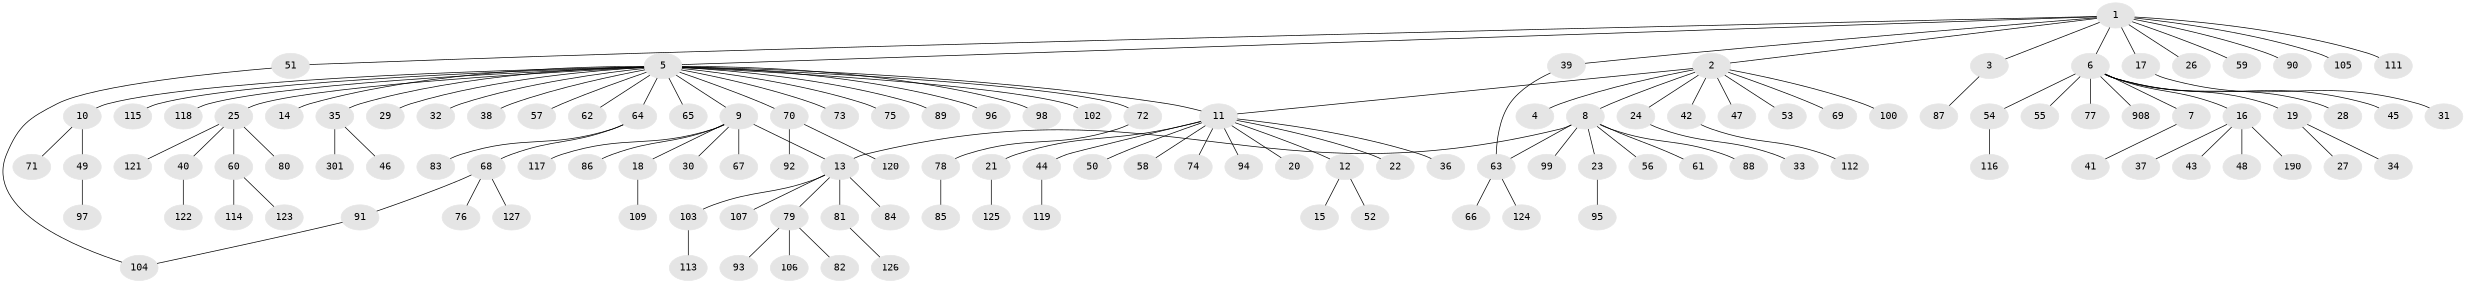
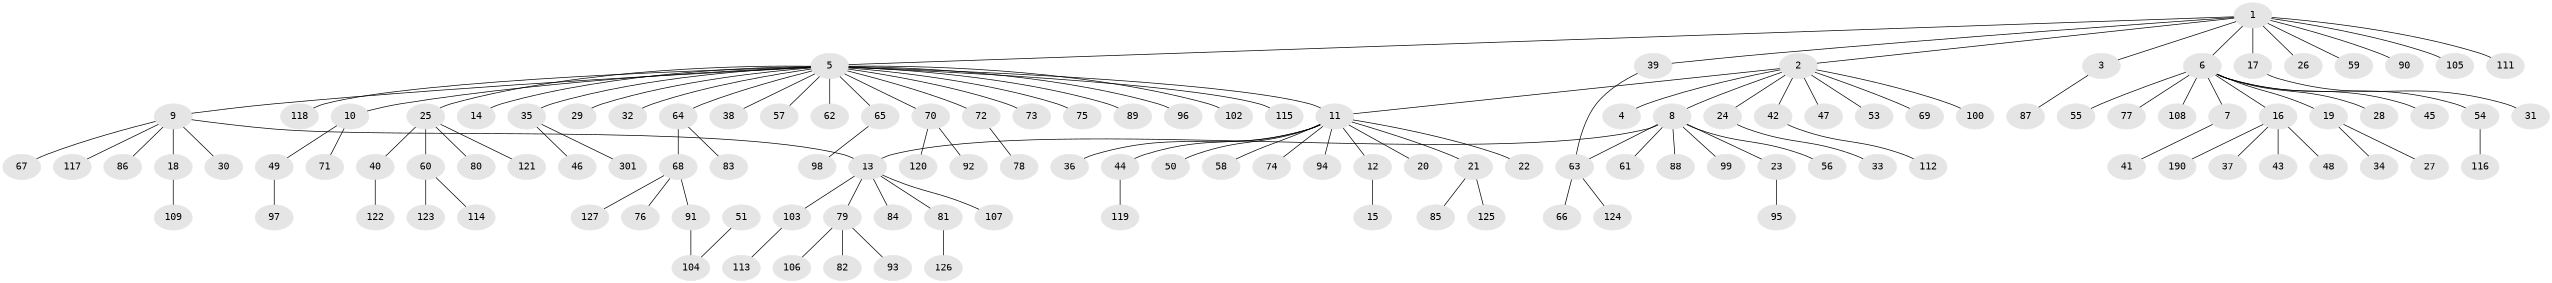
edge "1" -- "51": removed
edge "5" -- "98": now "65" -- "98"
node "908": label "908" -> "108"
edge "78" -- "85": now "21" -- "85"
node "52": removed
